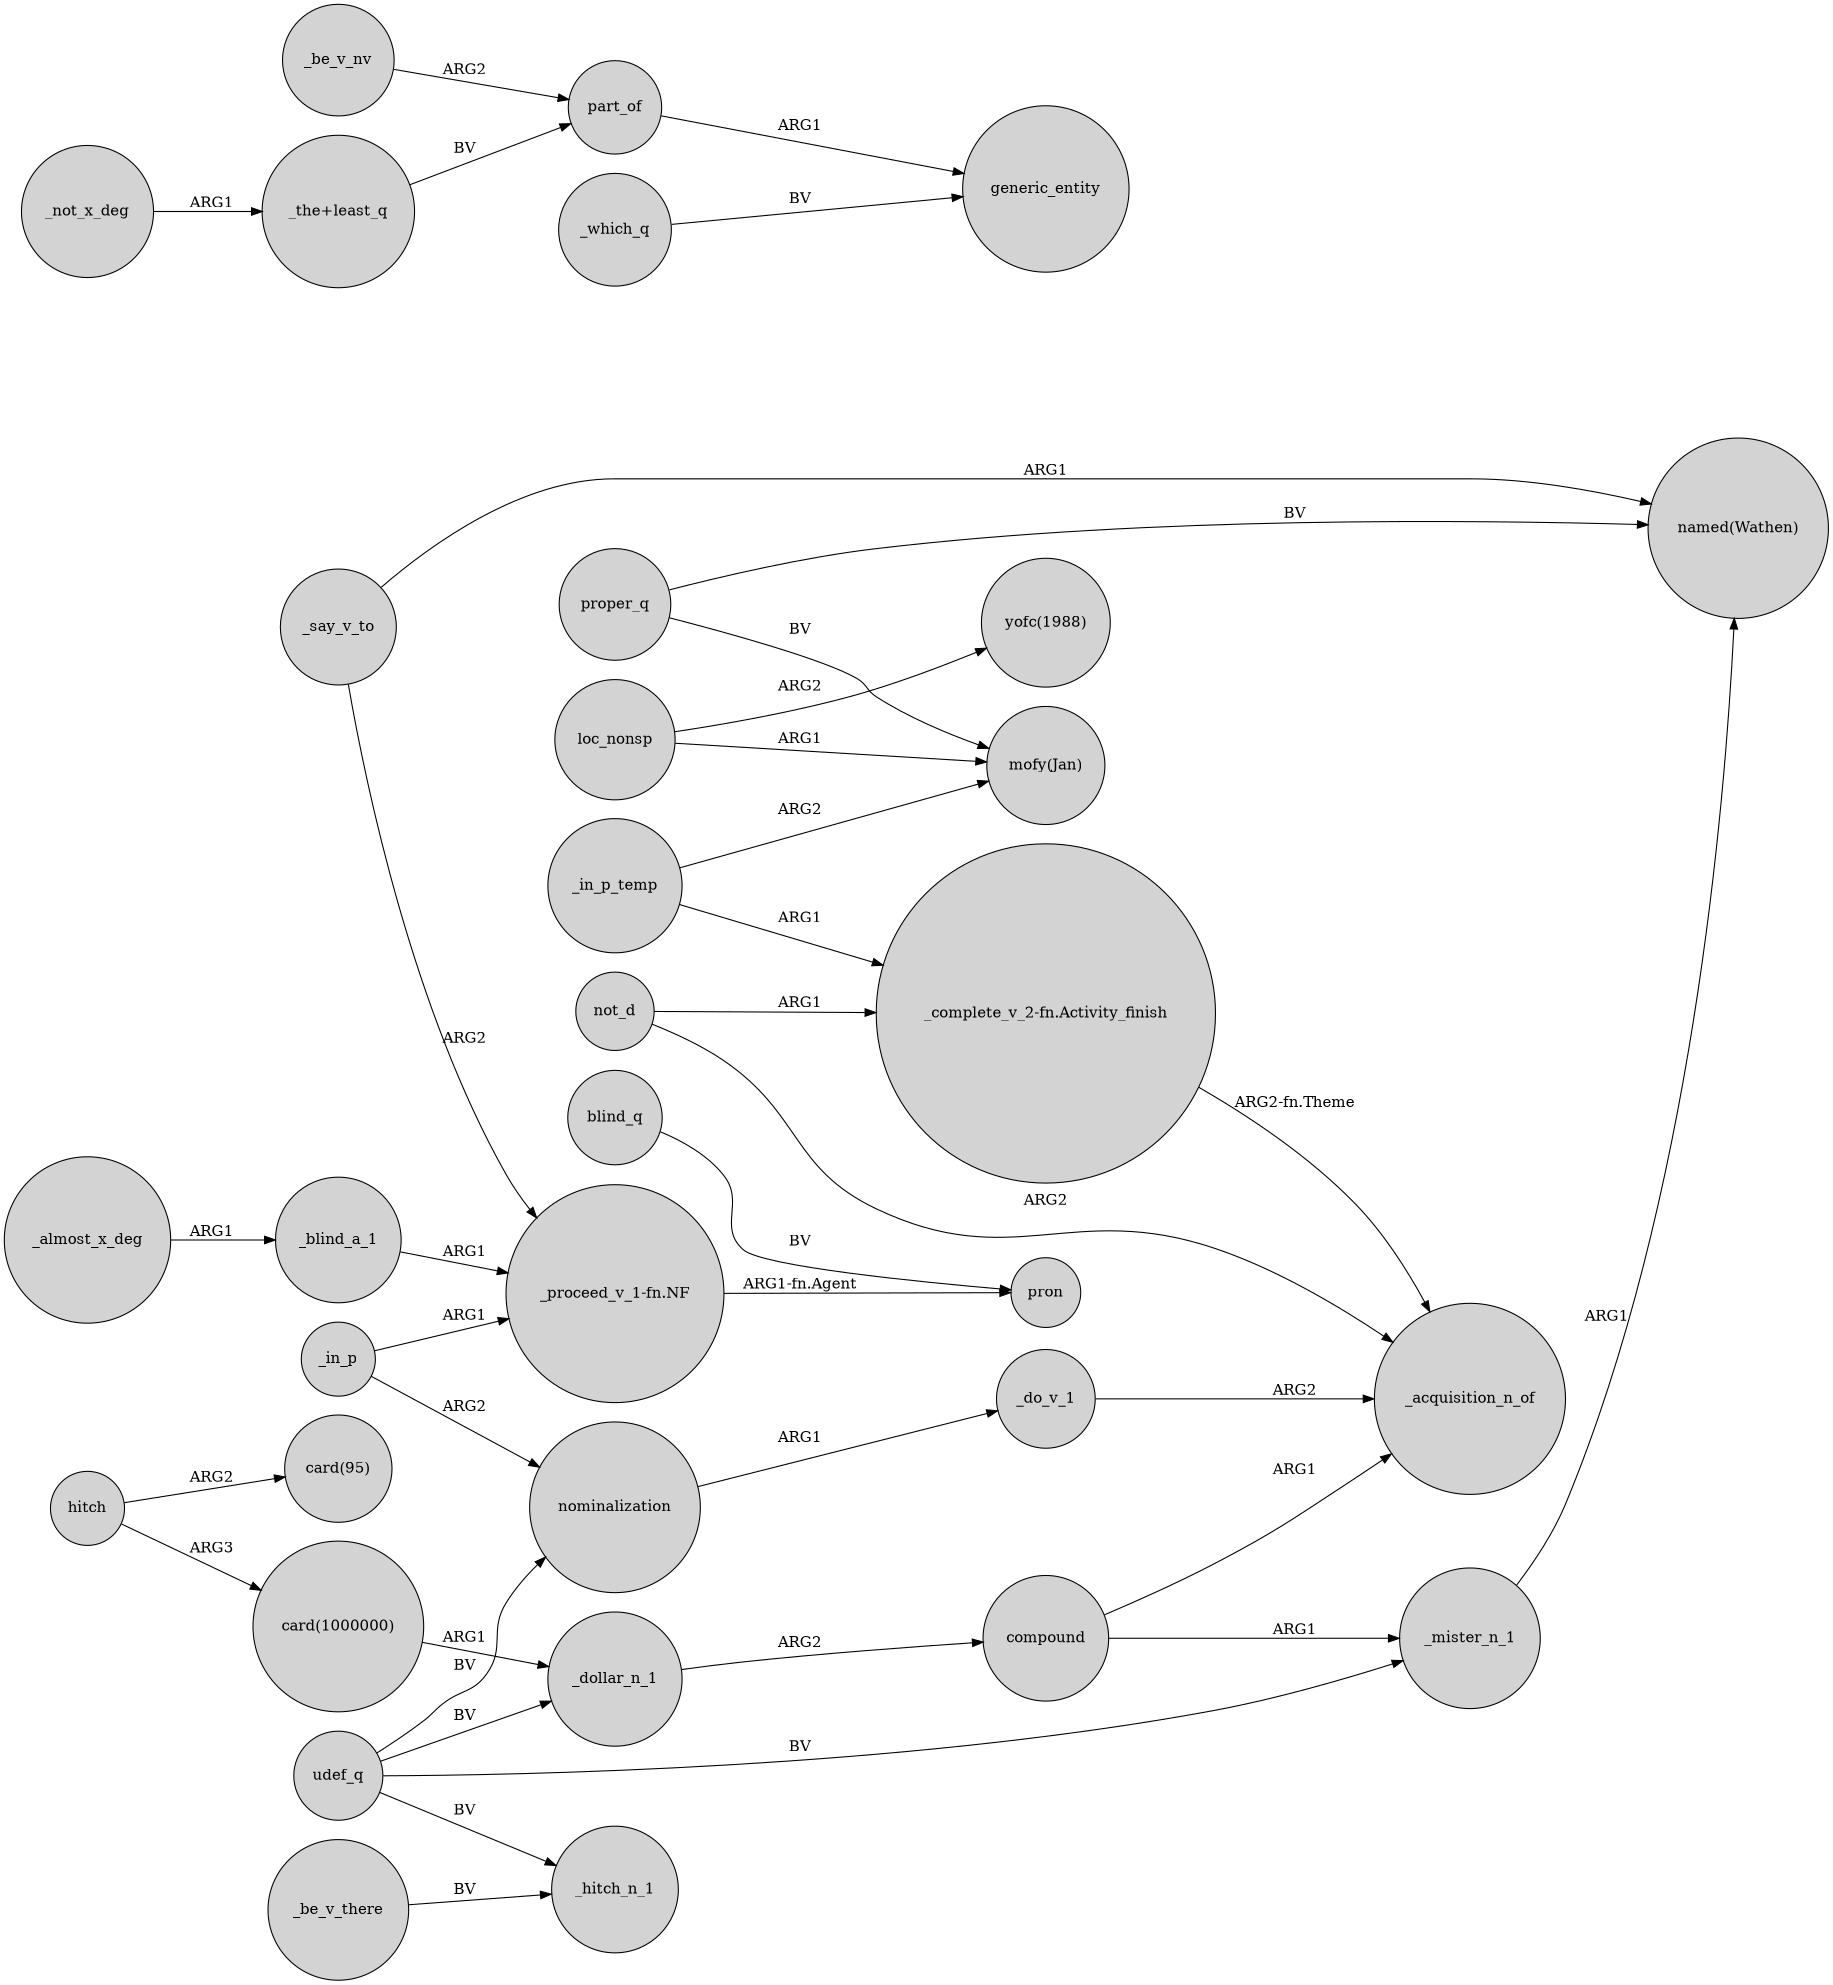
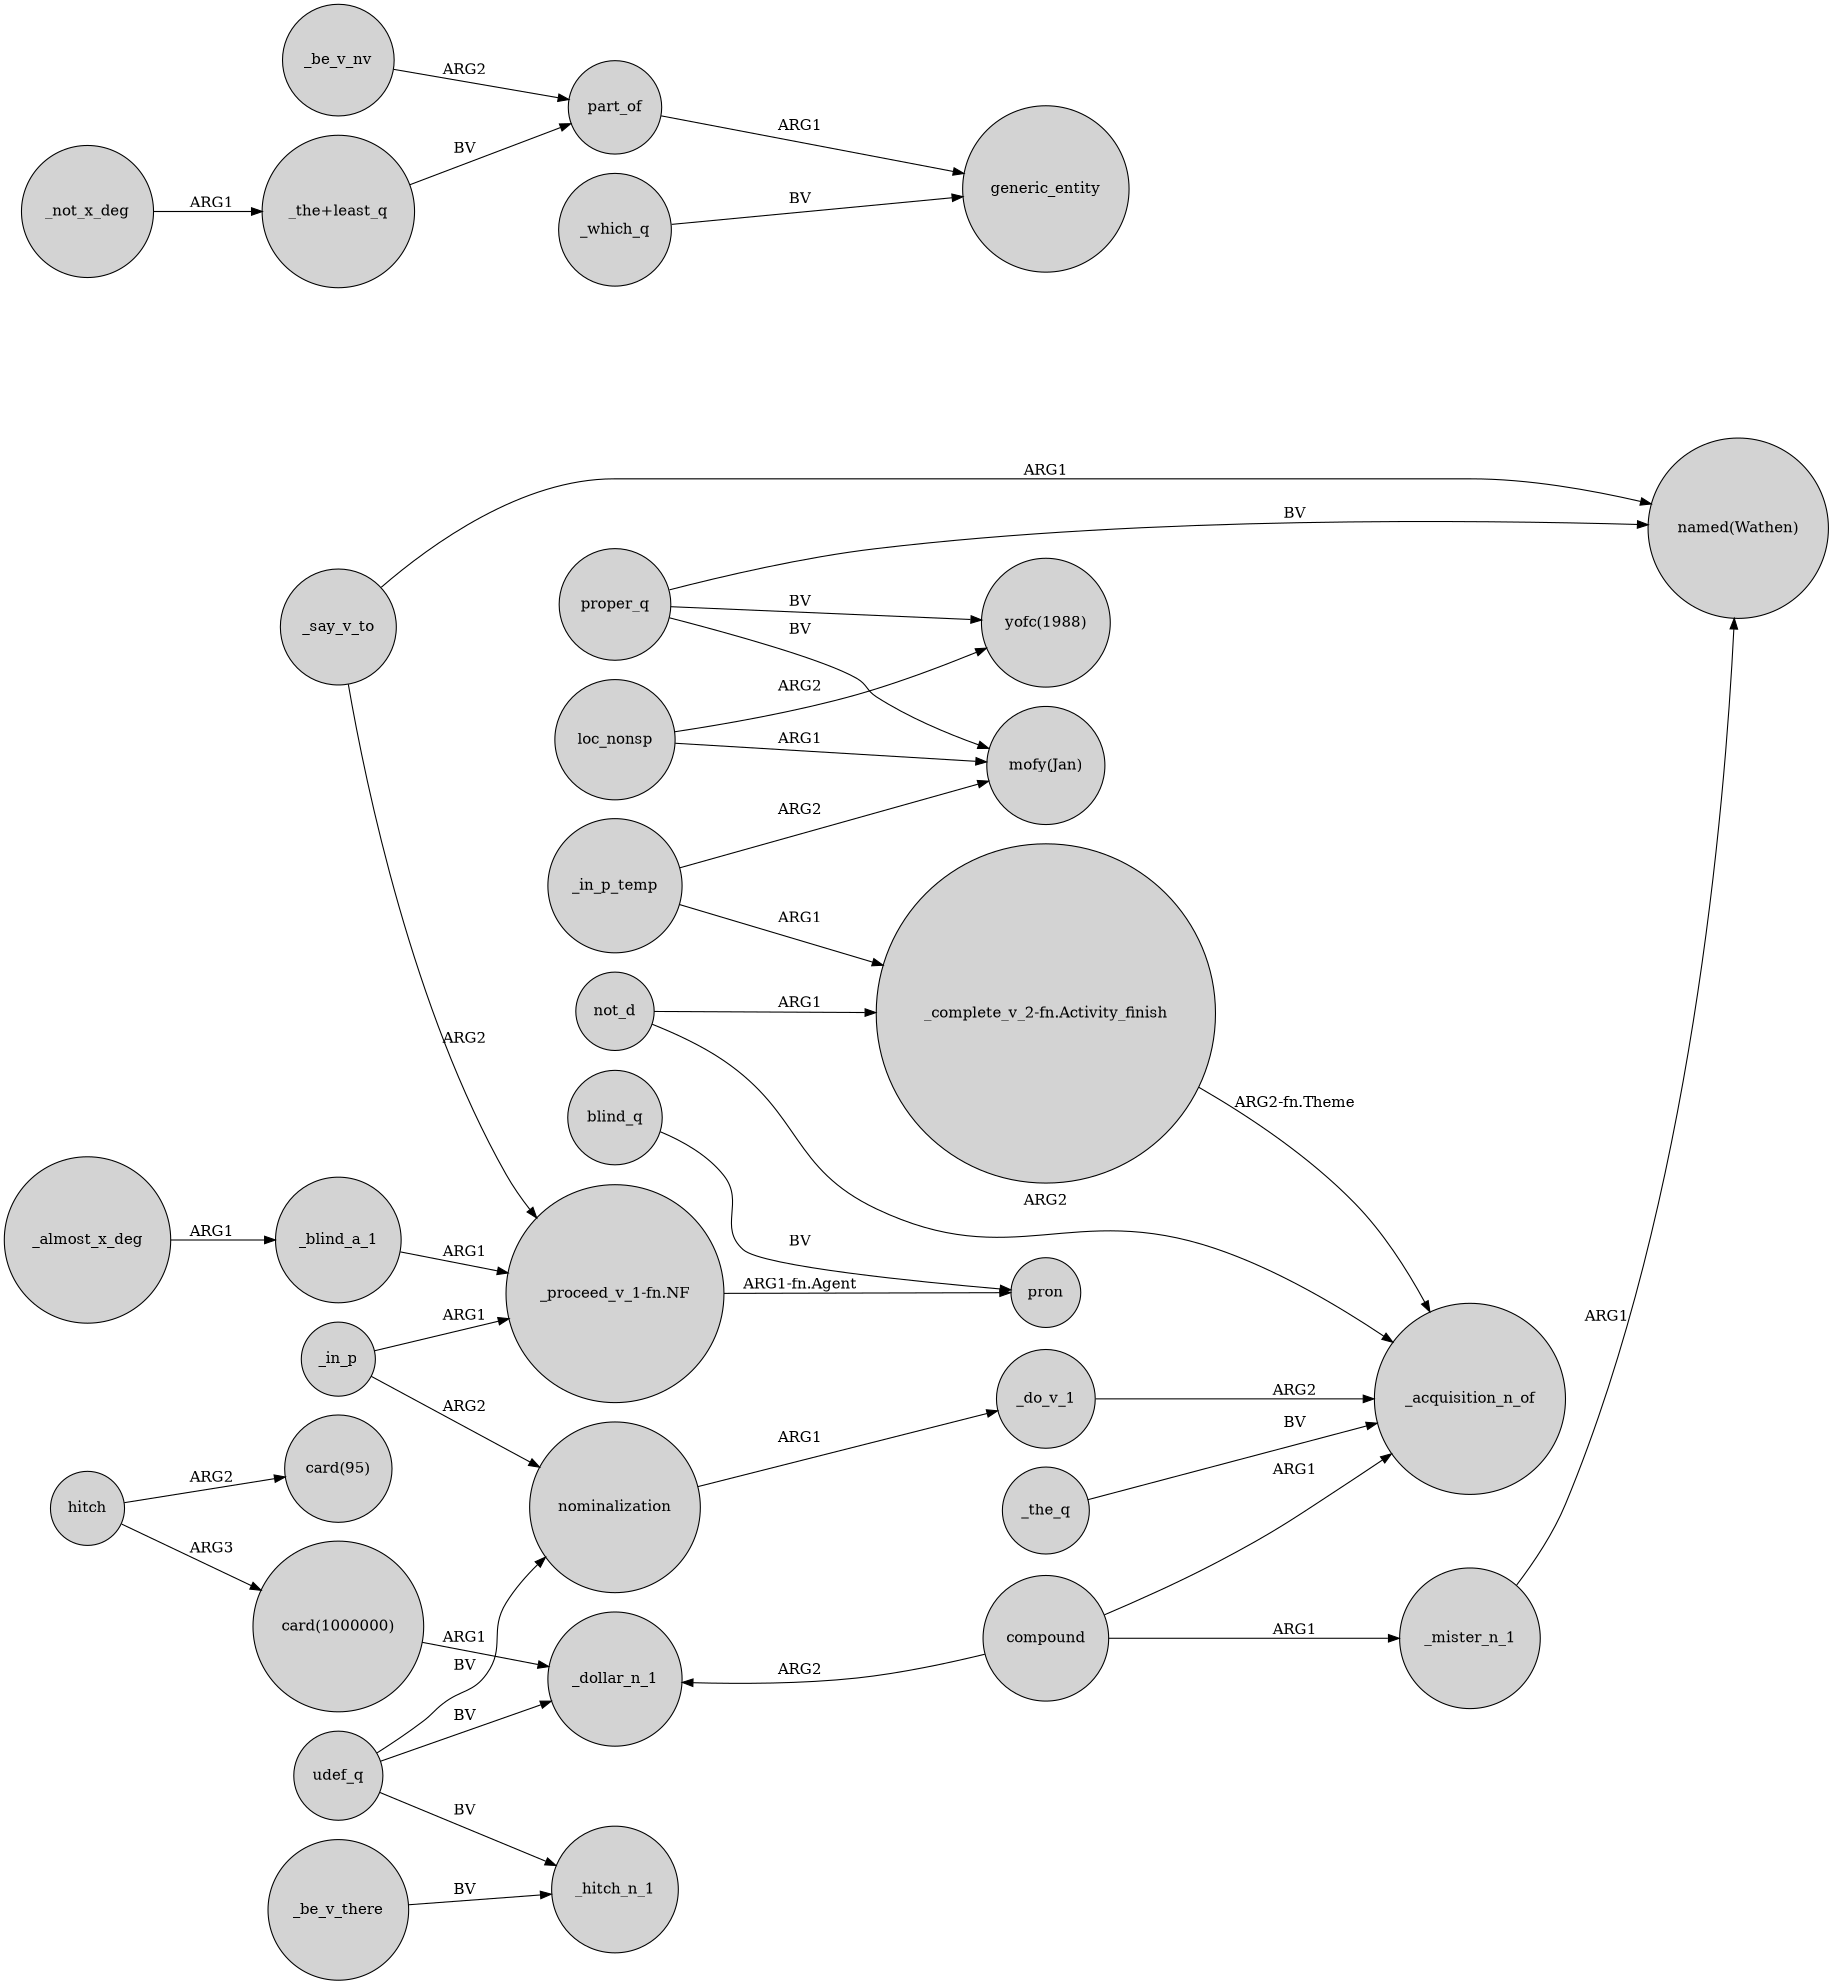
edge "proper_q" -> "yofc(1988)": added, label "BV"
node "_the_q": added
edge "_dollar_n_1" -> "compound": reversed
edge "udef_q" -> "_mister_n_1": removed, label "BV"
